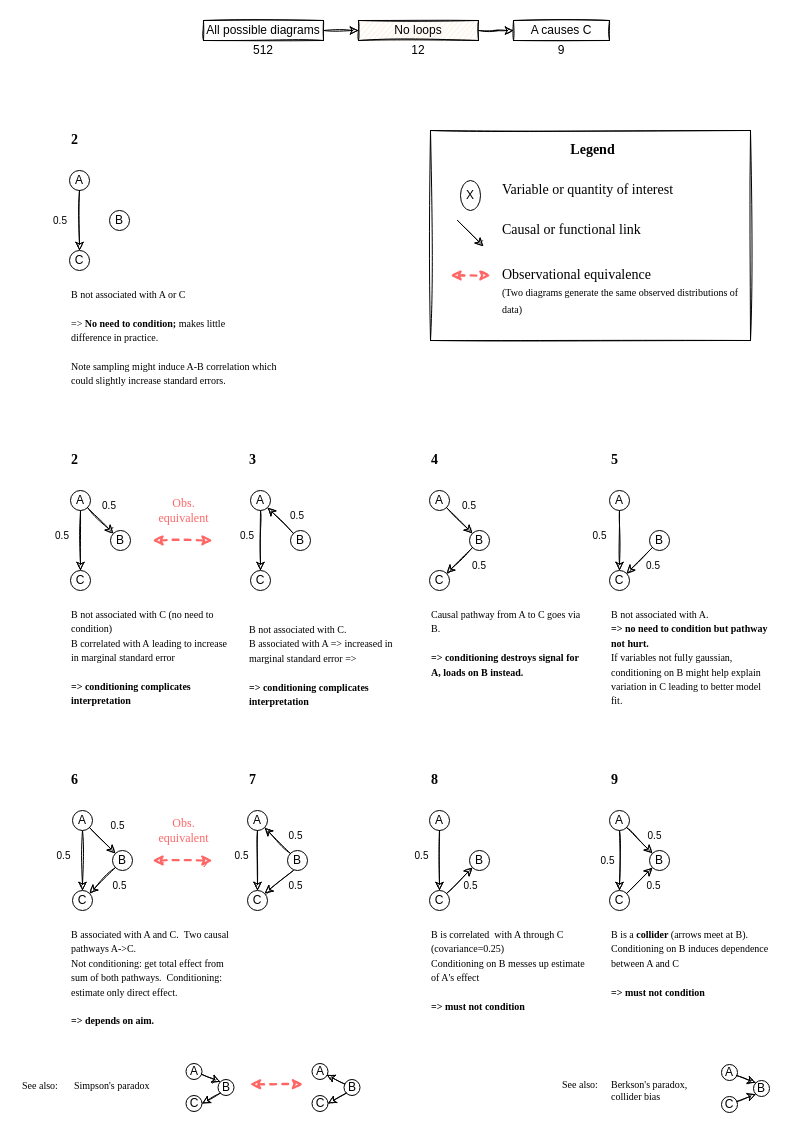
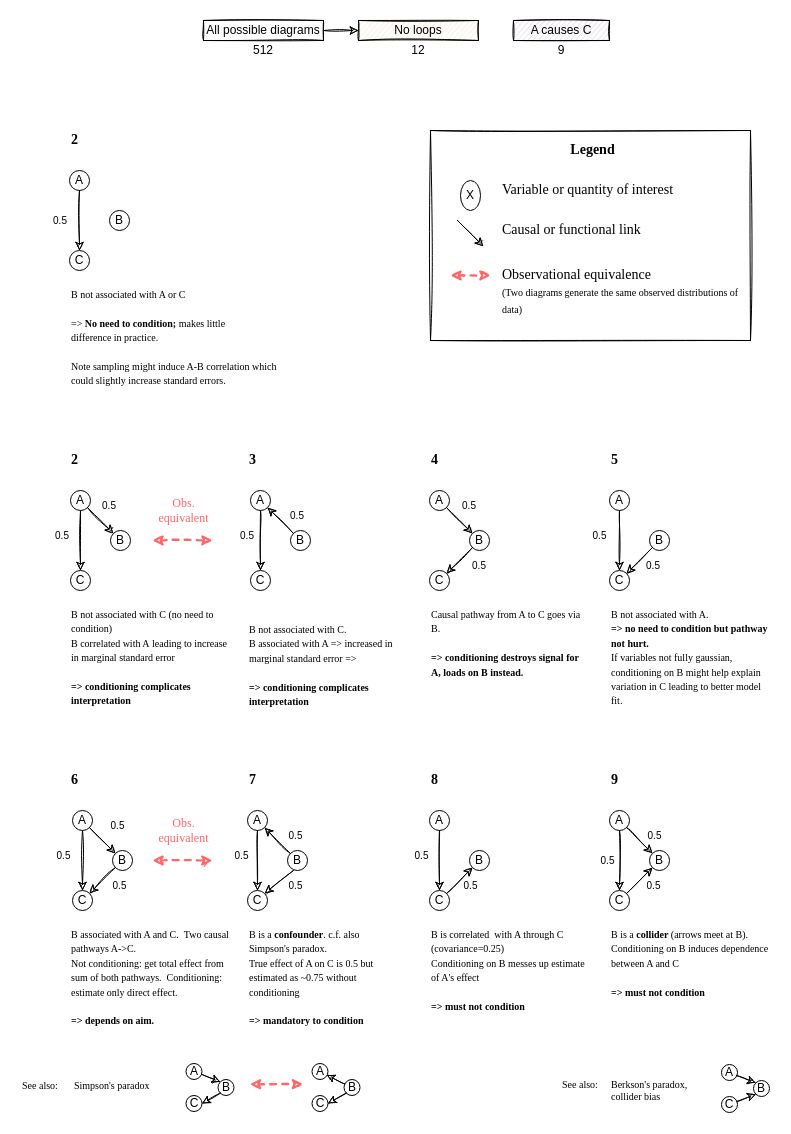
edge "No loops" -> "A causes C": removed
node "A causes C": fillcolor #ffffff -> #e1d5e7
node "B is a confounder. c.f. also Simpson's paradox. True effect of A on C is 0.5 but estimated as ~0.75 without conditioning => mandatory to condition": added
